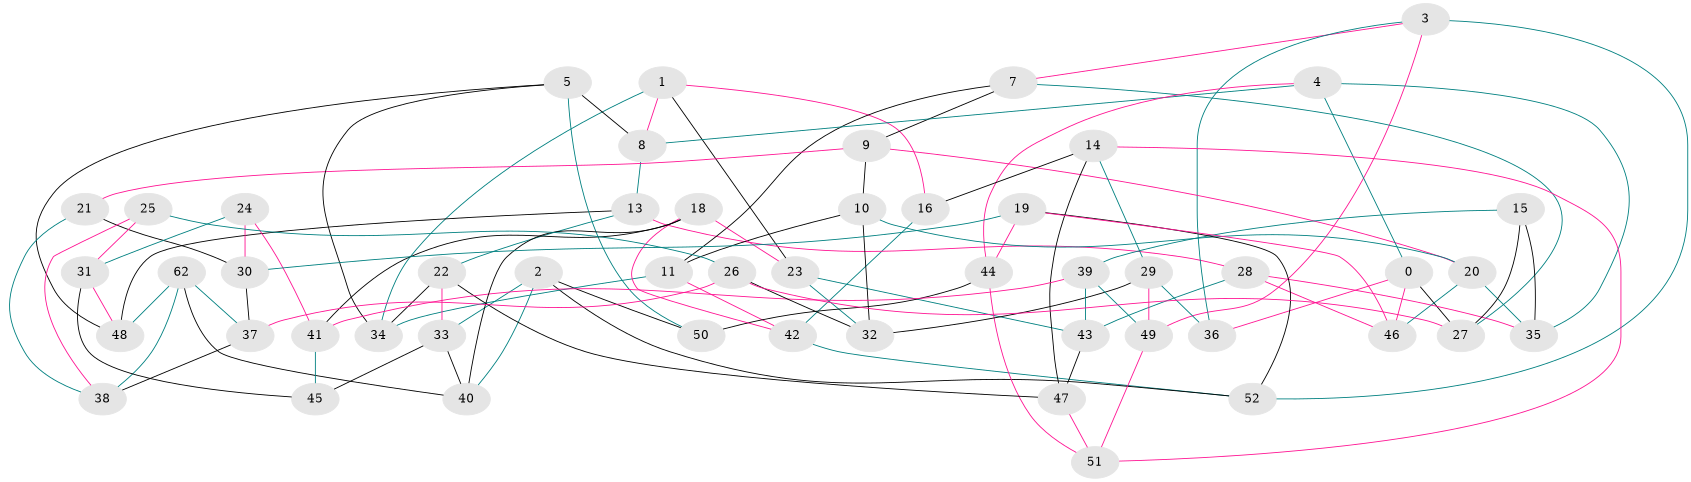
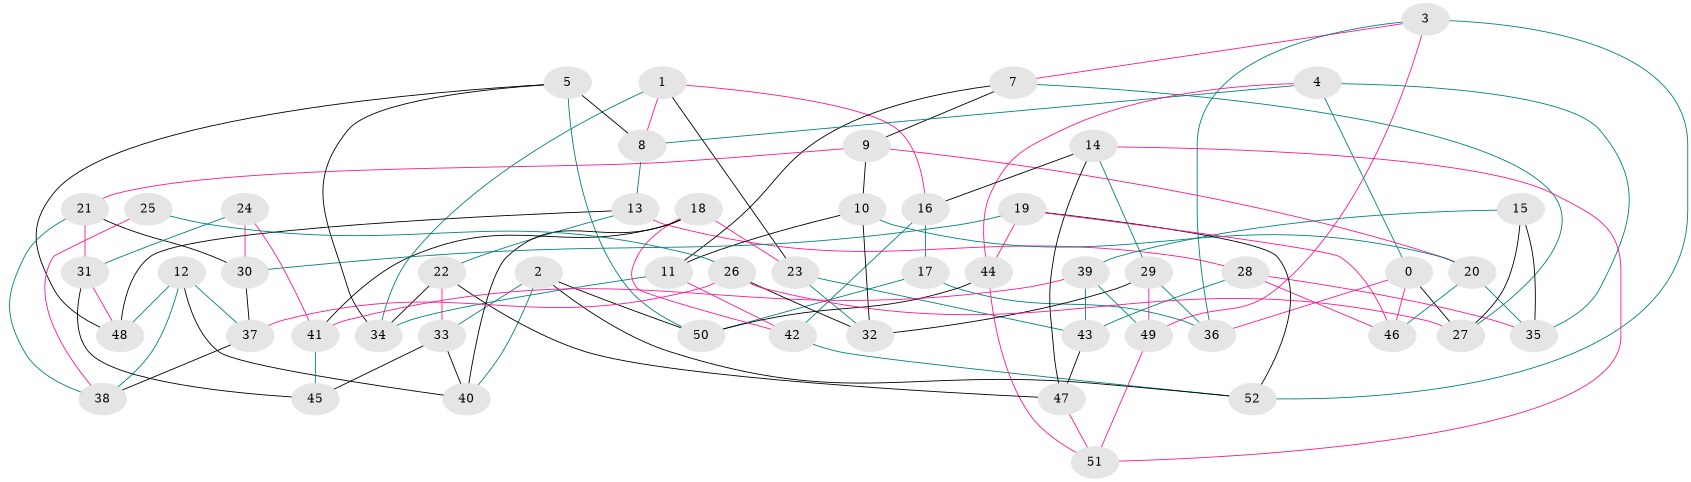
edge "25" -- "31": now "21" -- "31"
node "62": label "62" -> "12"
node "17": added
